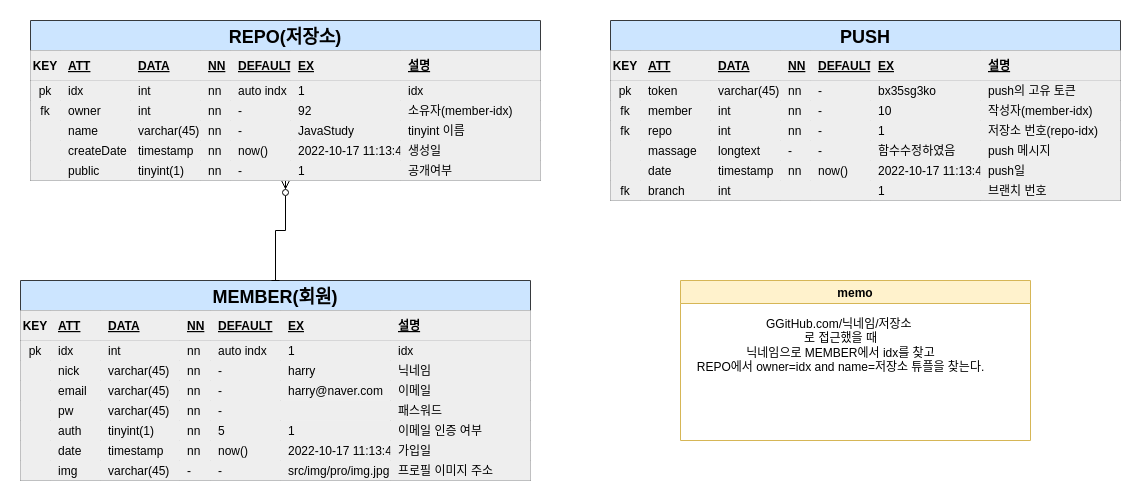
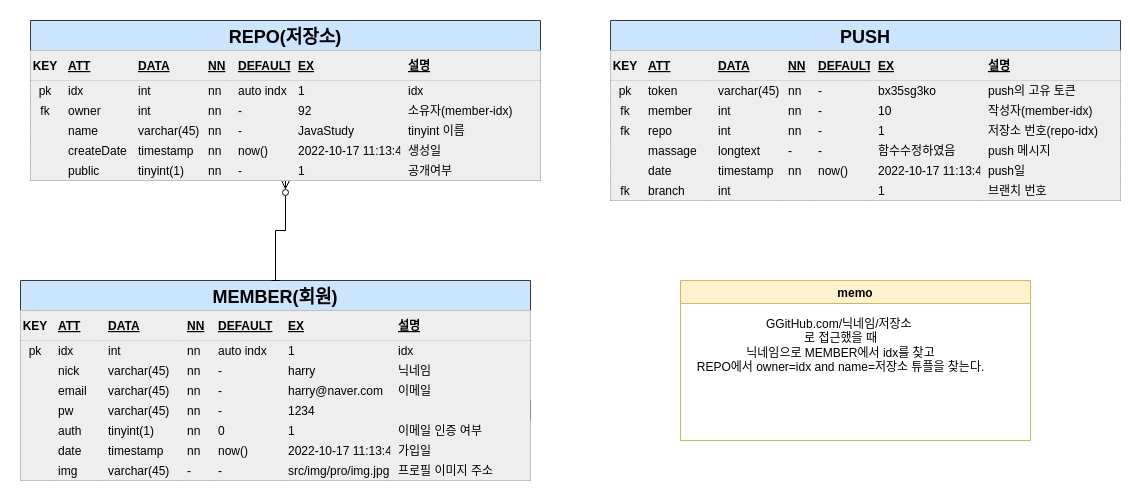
node "1234": added
node "패스워드": removed
node "5": label "5" -> "0"
